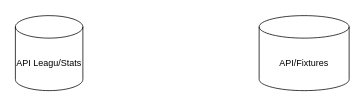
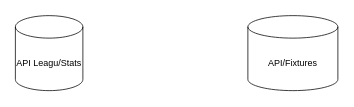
node "API/Fixtures": moved (304, 53) -> (293, 53)
